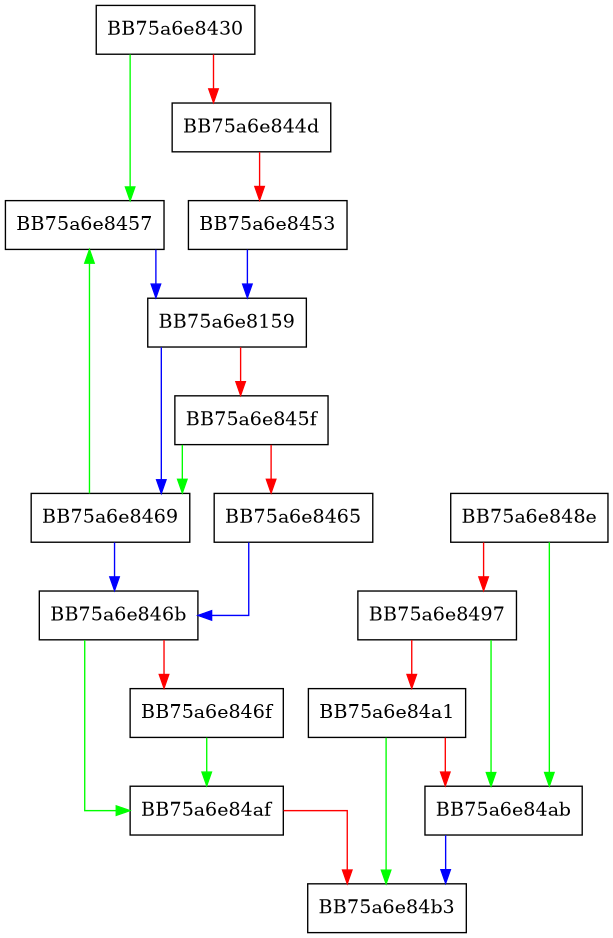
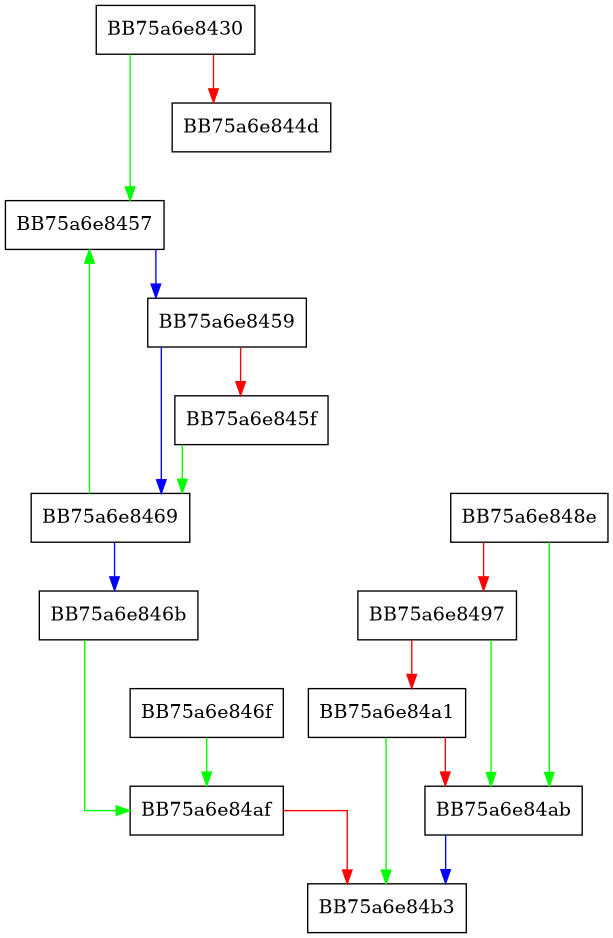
node "BB75a6e8453": removed
node "BB75a6e8159": label "BB75a6e8159" -> "BB75a6e8459"
node "BB75a6e8465": removed
edge "BB75a6e846b" -> "BB75a6e846f": removed
